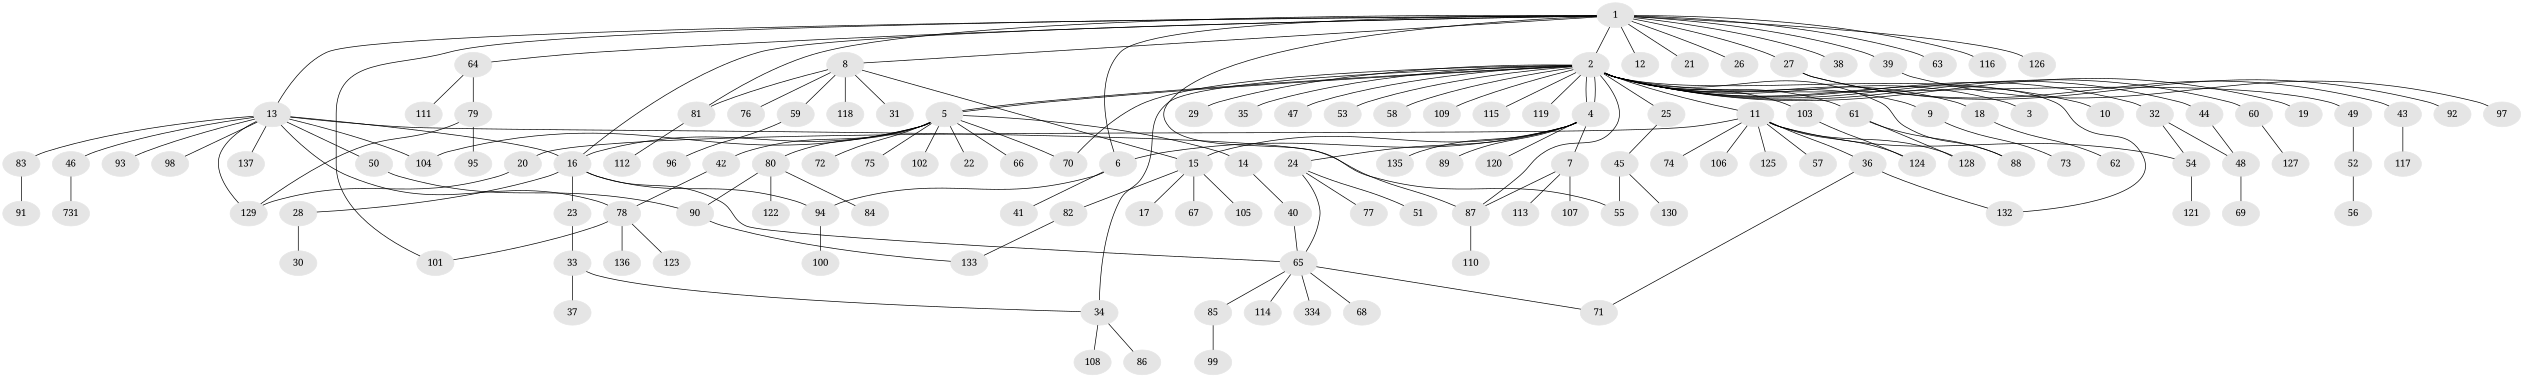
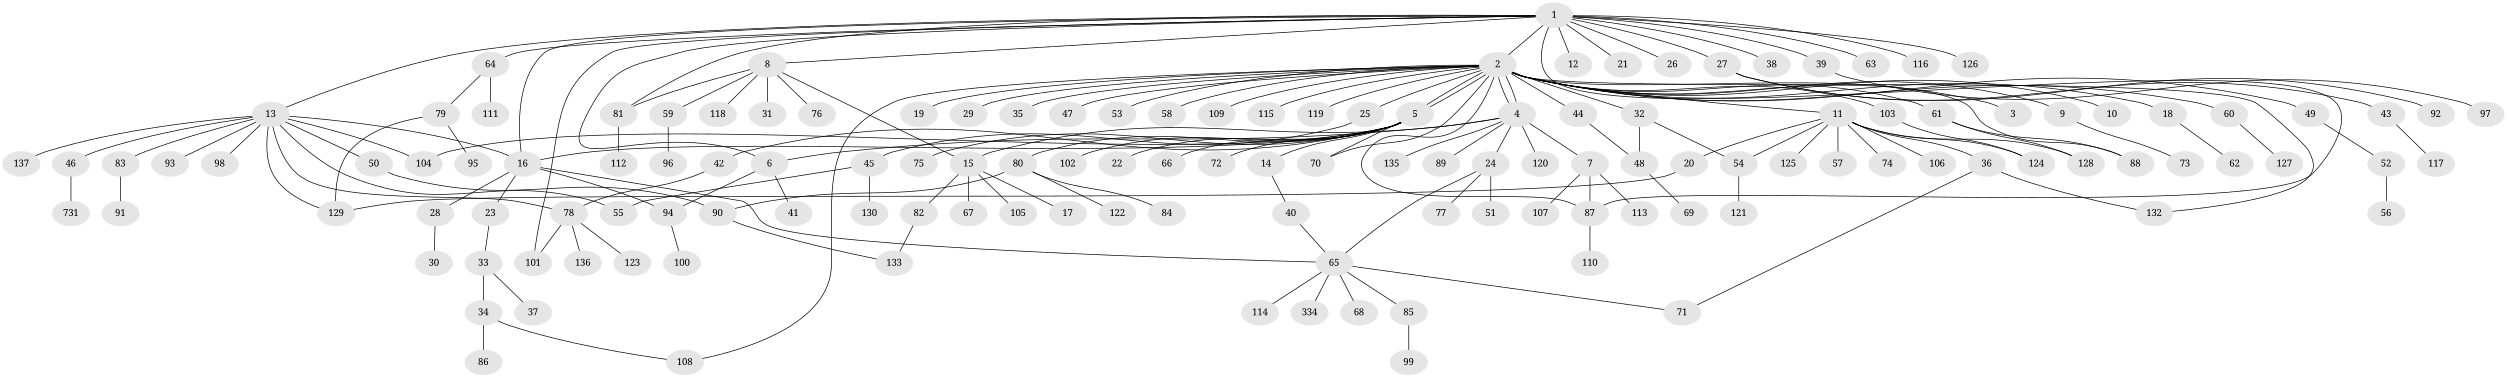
edge "2" -- "34": now "2" -- "108"
